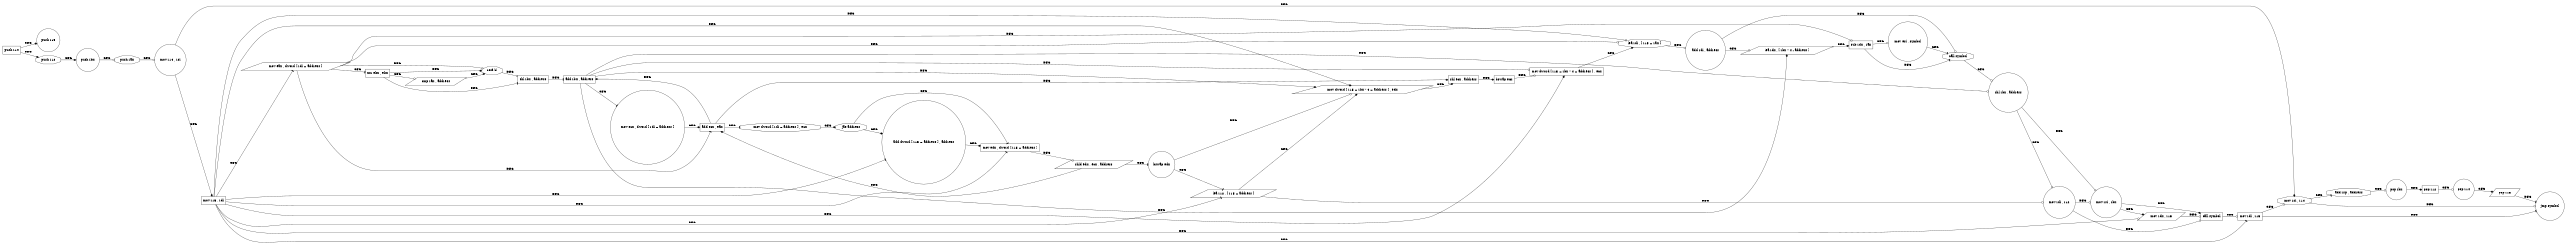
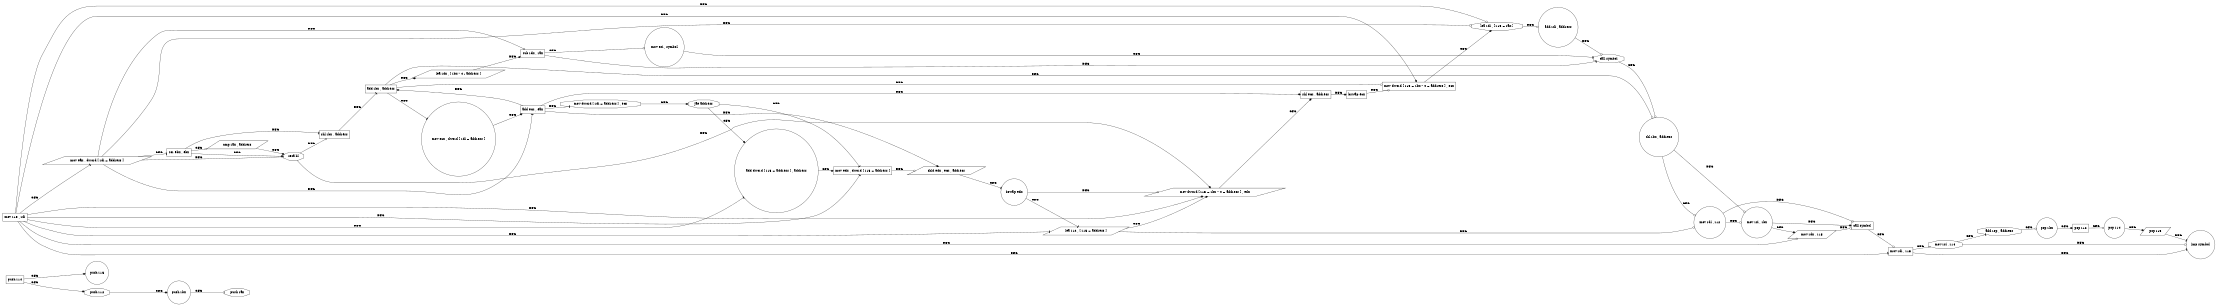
edge "add rdi , address" -> "lea rdx , [ rbx * 4 - address ]": removed, label "CFG"
node "mov r14 , rsi": removed
edge "add rbx , address" -> "mov dword [ r15 + rbx * 4 + address ] , edx": now "seta bl" -> "mov dword [ r15 + rbx * 4 + address ] , edx"
edge "shld edx , ecx , address" -> "add ecx , eax": reversed
